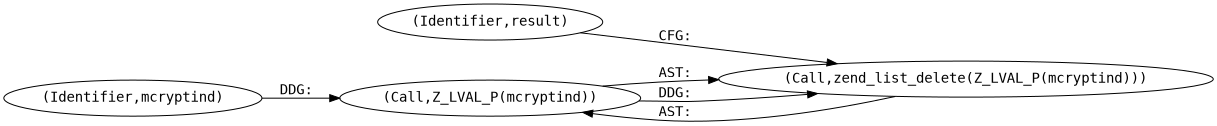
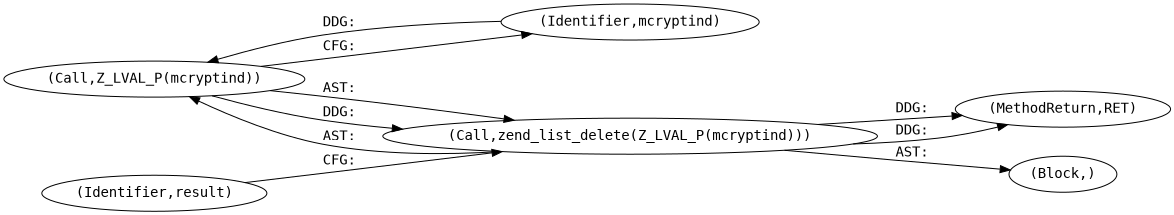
edge "(Call,Z_LVAL_P(mcryptind))" -> "(Identifier,mcryptind)": added, label "CFG:"
node "(MethodReturn,RET)": added
node "(Block,)": added
